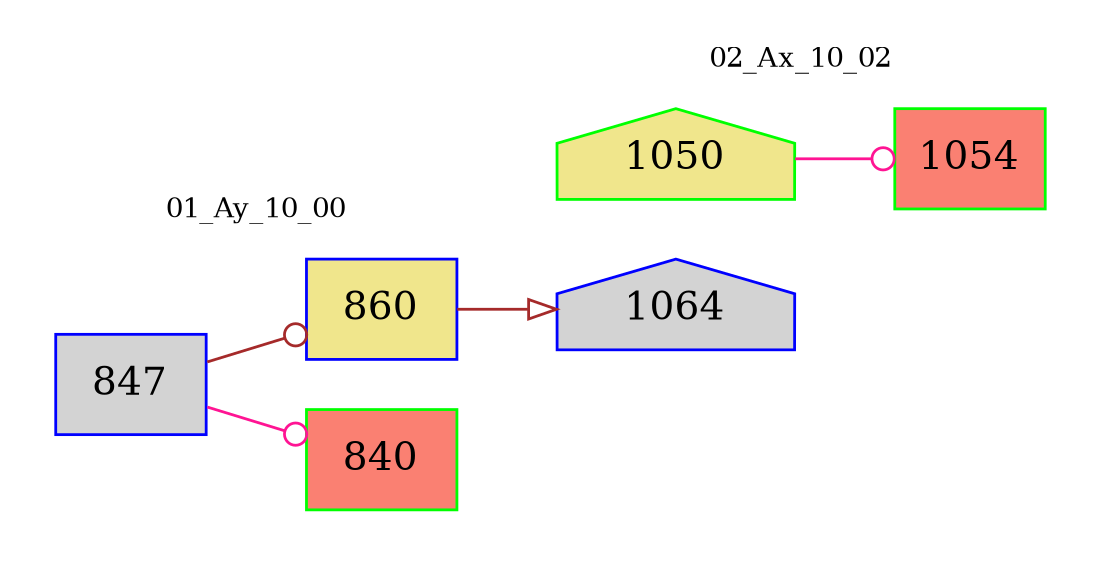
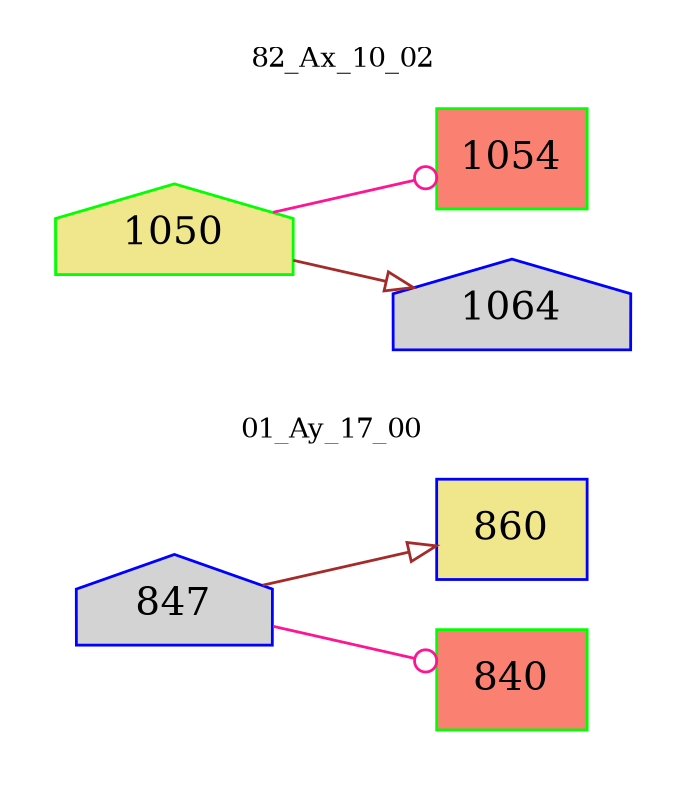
cluster "02_Ax_10_02": label "02_Ax_10_02" -> "82_Ax_10_02"
cluster "01_Ay_10_00": label "01_Ay_10_00" -> "01_Ay_17_00"
edge "860" -> "1064": now "1050" -> "1064"
edge "847" -> "860": arrowhead odot -> onormal
node "847": shape box -> house
